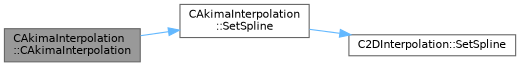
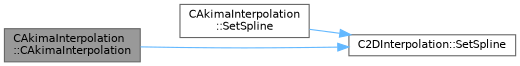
edge "CAkimaInterpolation ::CAkimaInterpolation" -> "CAkimaInterpolation ::SetSpline": now "CAkimaInterpolation ::CAkimaInterpolation" -> "C2DInterpolation::SetSpline"
